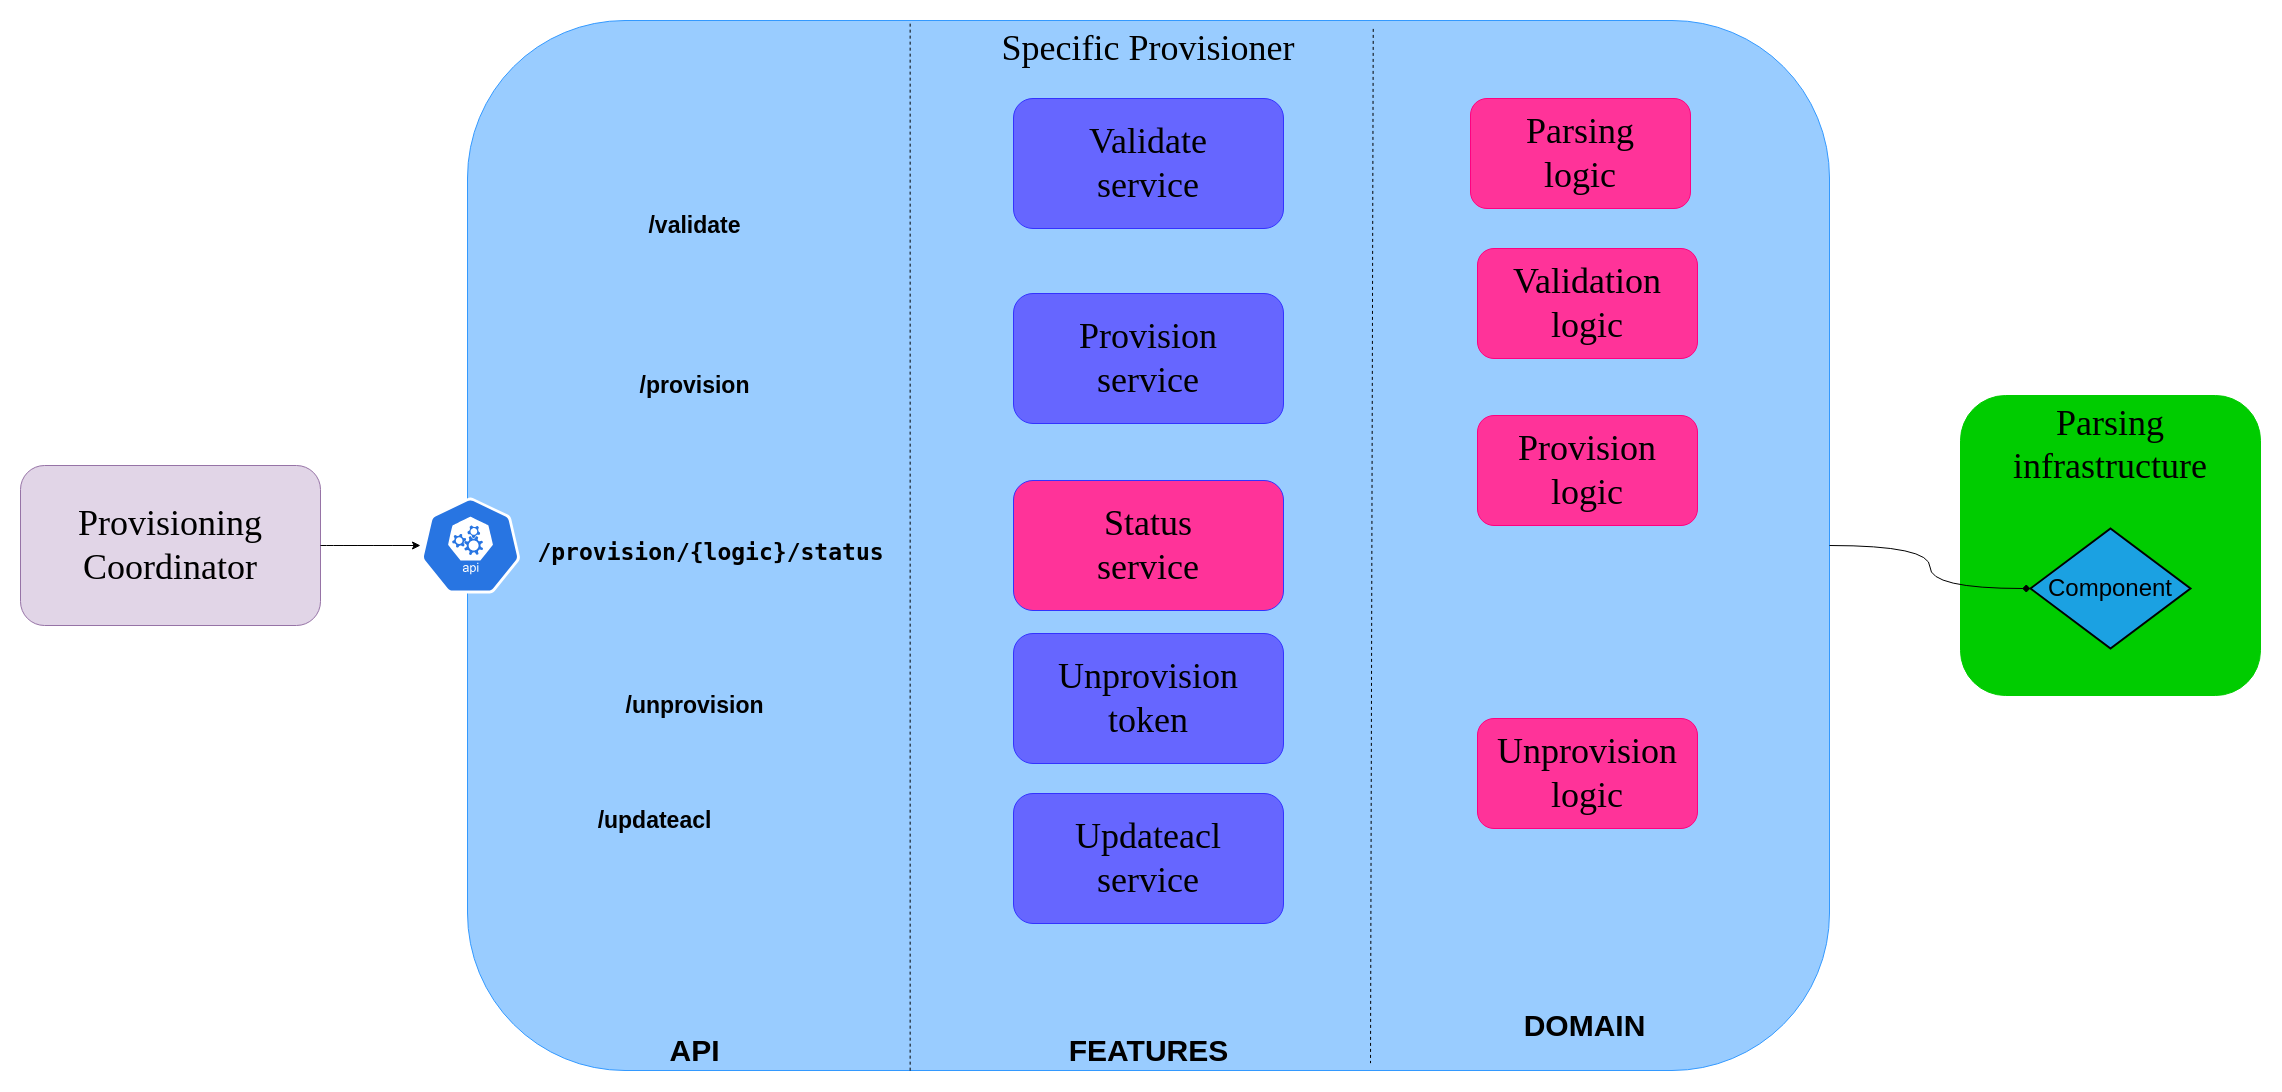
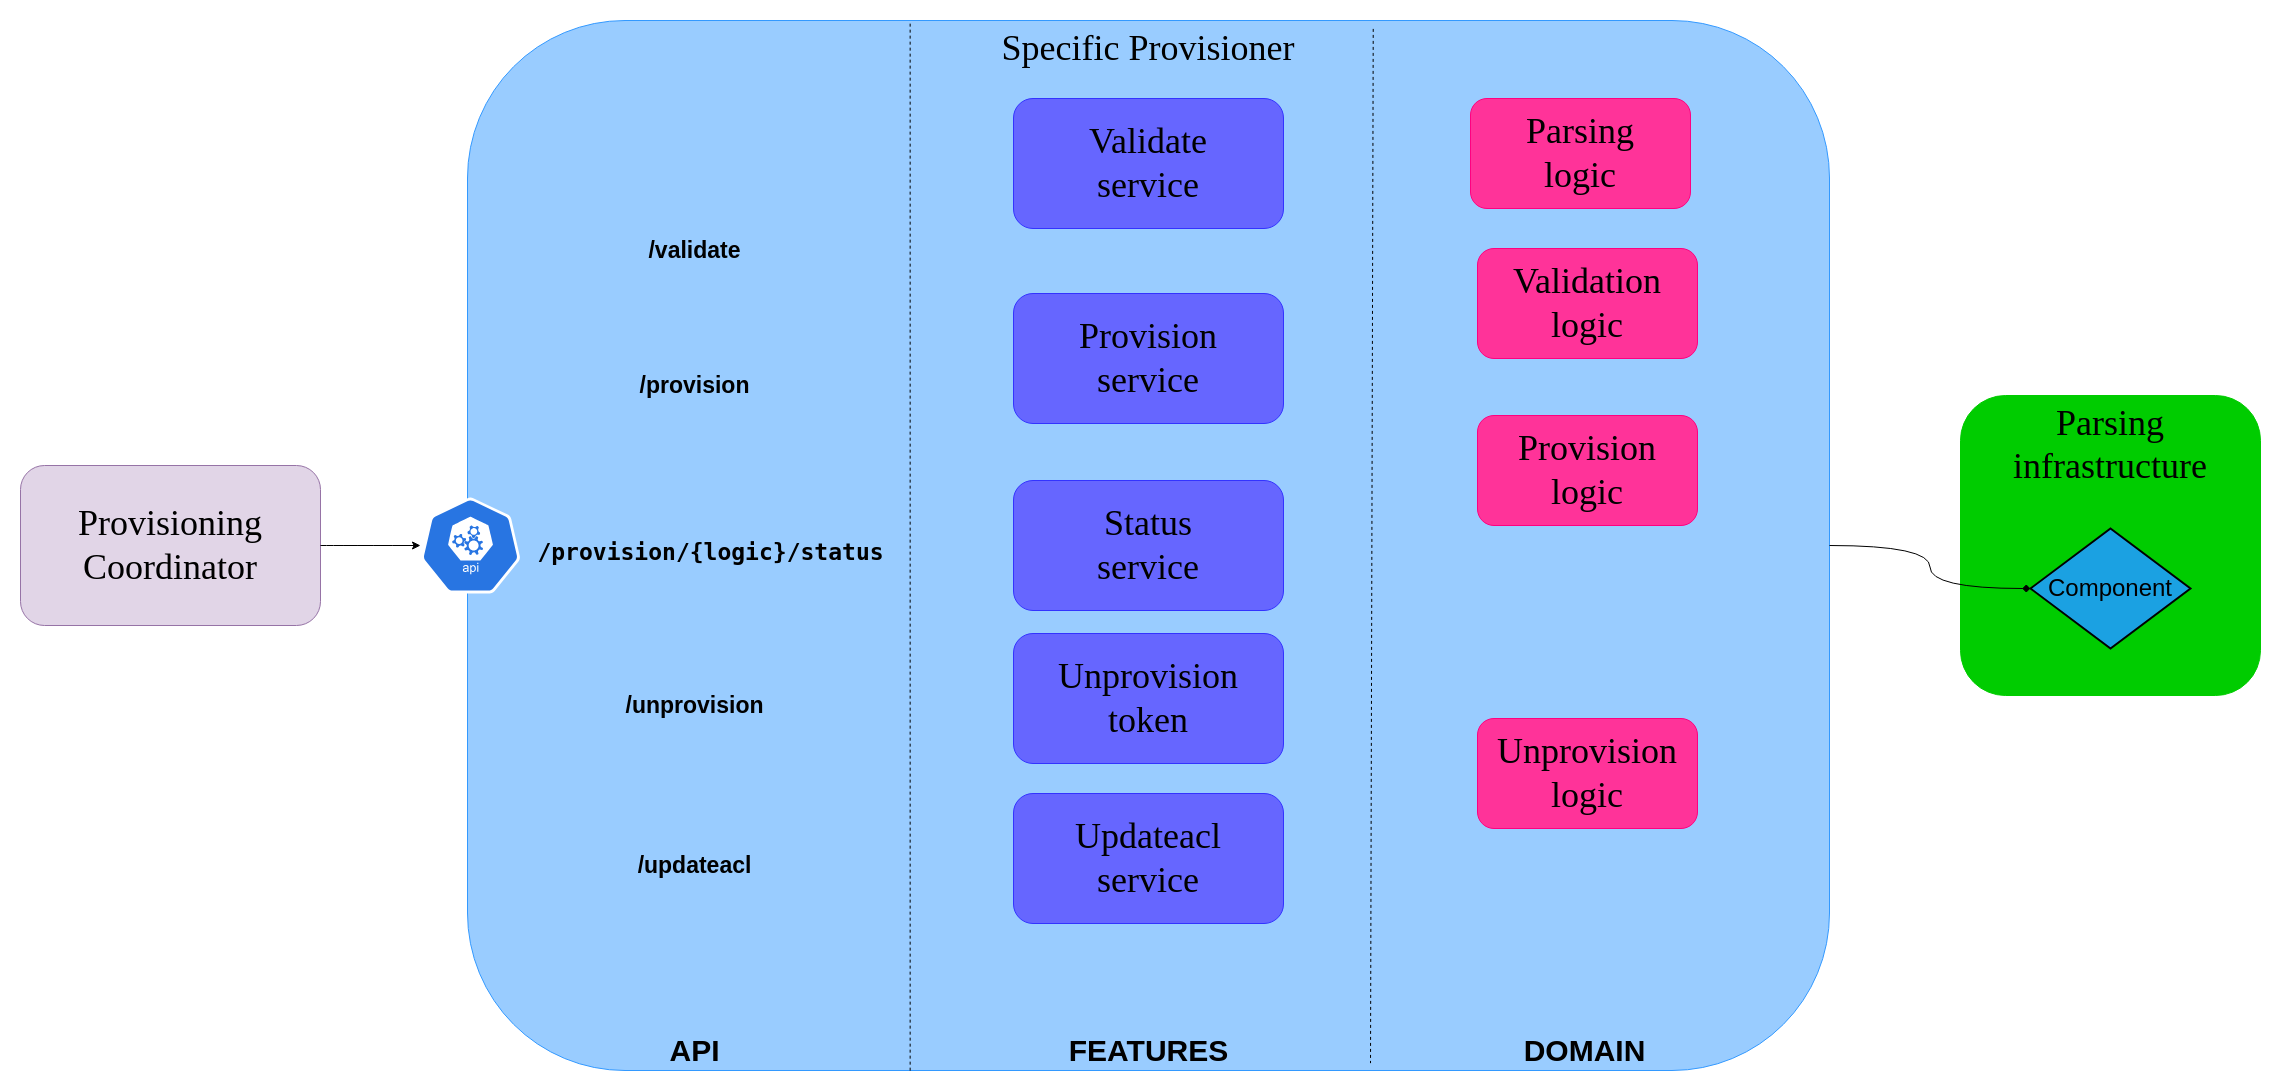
node "/validate": moved (694, 226) -> (694, 251)
node "Status service": fillcolor #ff3399 -> #6666ff
node "/updateacl": moved (654, 821) -> (694, 866)
node "DOMAIN": moved (1584, 1026) -> (1584, 1051)
